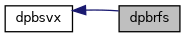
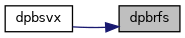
edge "dpbrfs" -> "dpbsvx": reversed
